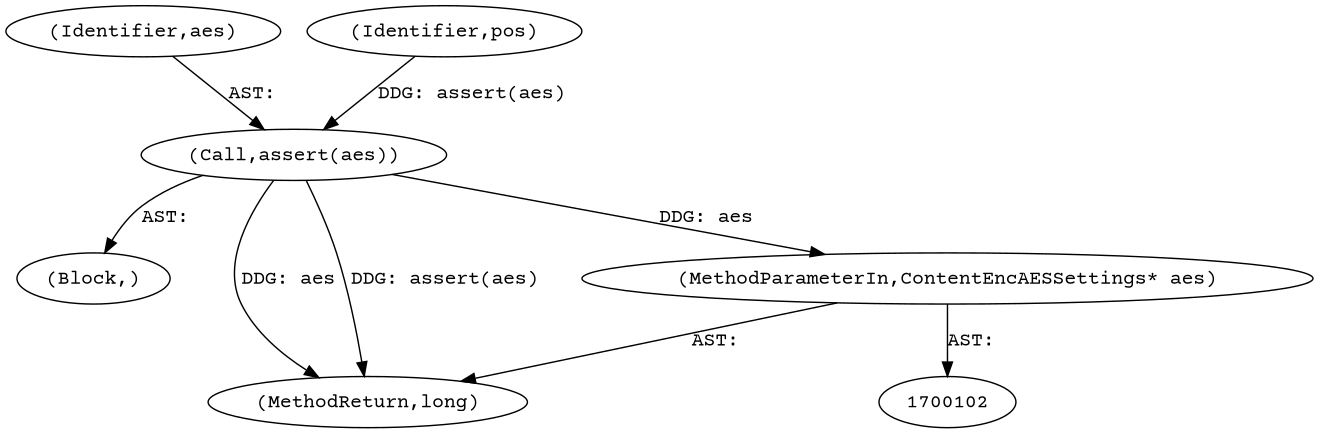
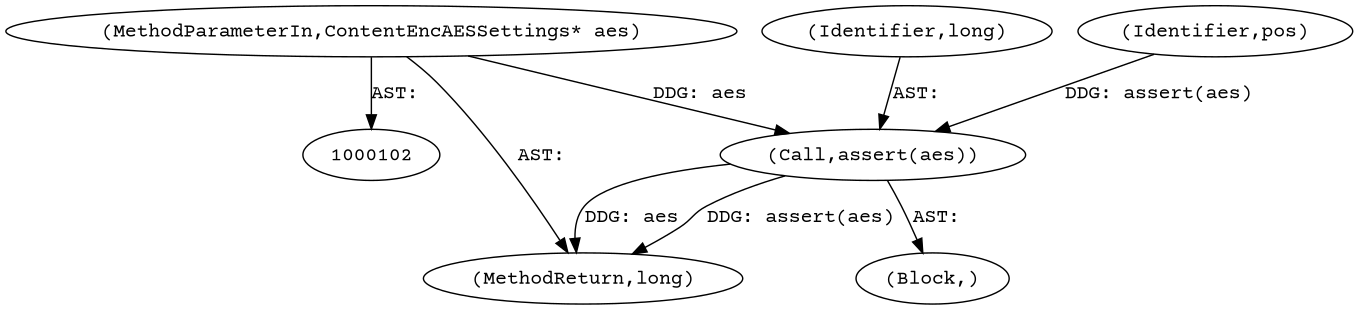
node "(Identifier,aes)": label "(Identifier,aes)" -> "(Identifier,long)"
edge "(Call,assert(aes))" -> "(MethodParameterIn,ContentEncAESSettings* aes)": reversed
node "1700102": label "1700102" -> "1000102"
